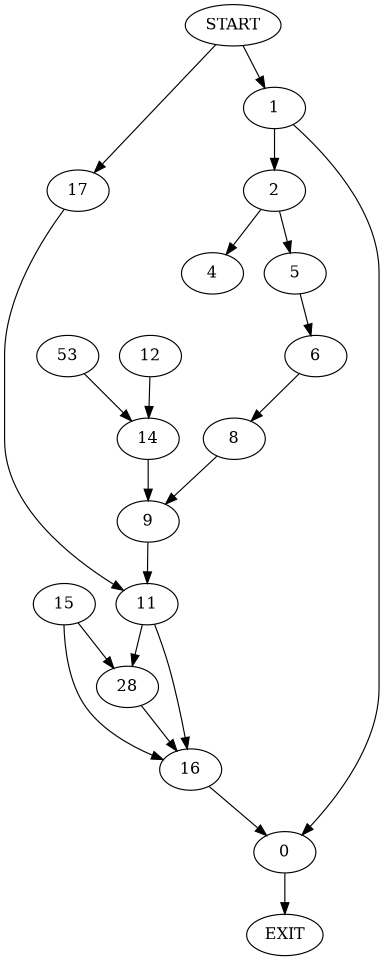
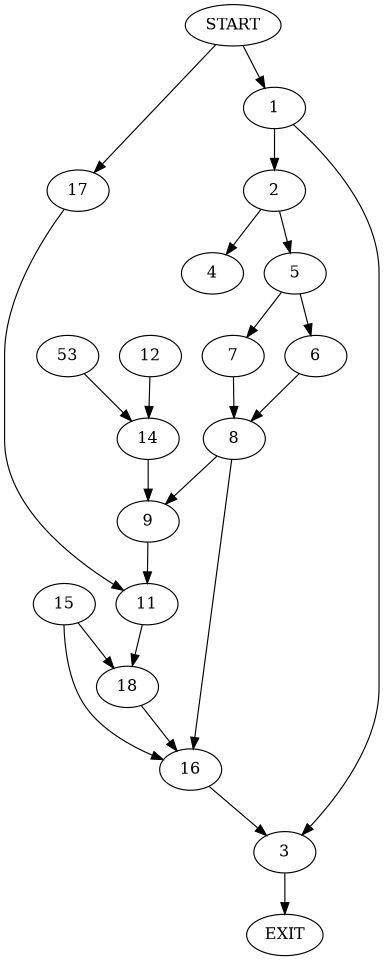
node "7": added
edge "11" -> "16": now "8" -> "16"
node "28": label "28" -> "18"
node "0": label "0" -> "3"
